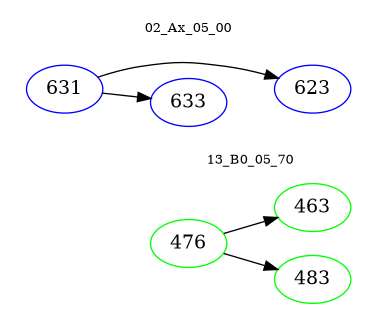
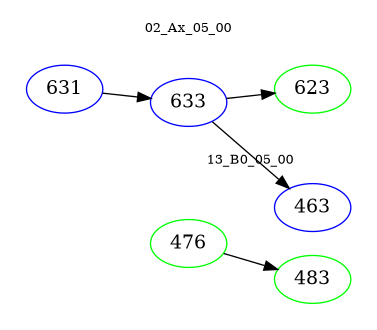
edge "631" -> "623": now "633" -> "623"
node "623": color blue -> green
cluster "13_B0_05_70": label "13_B0_05_70" -> "13_B0_05_00"
node "463": color green -> blue
edge "476" -> "463": now "633" -> "463"
